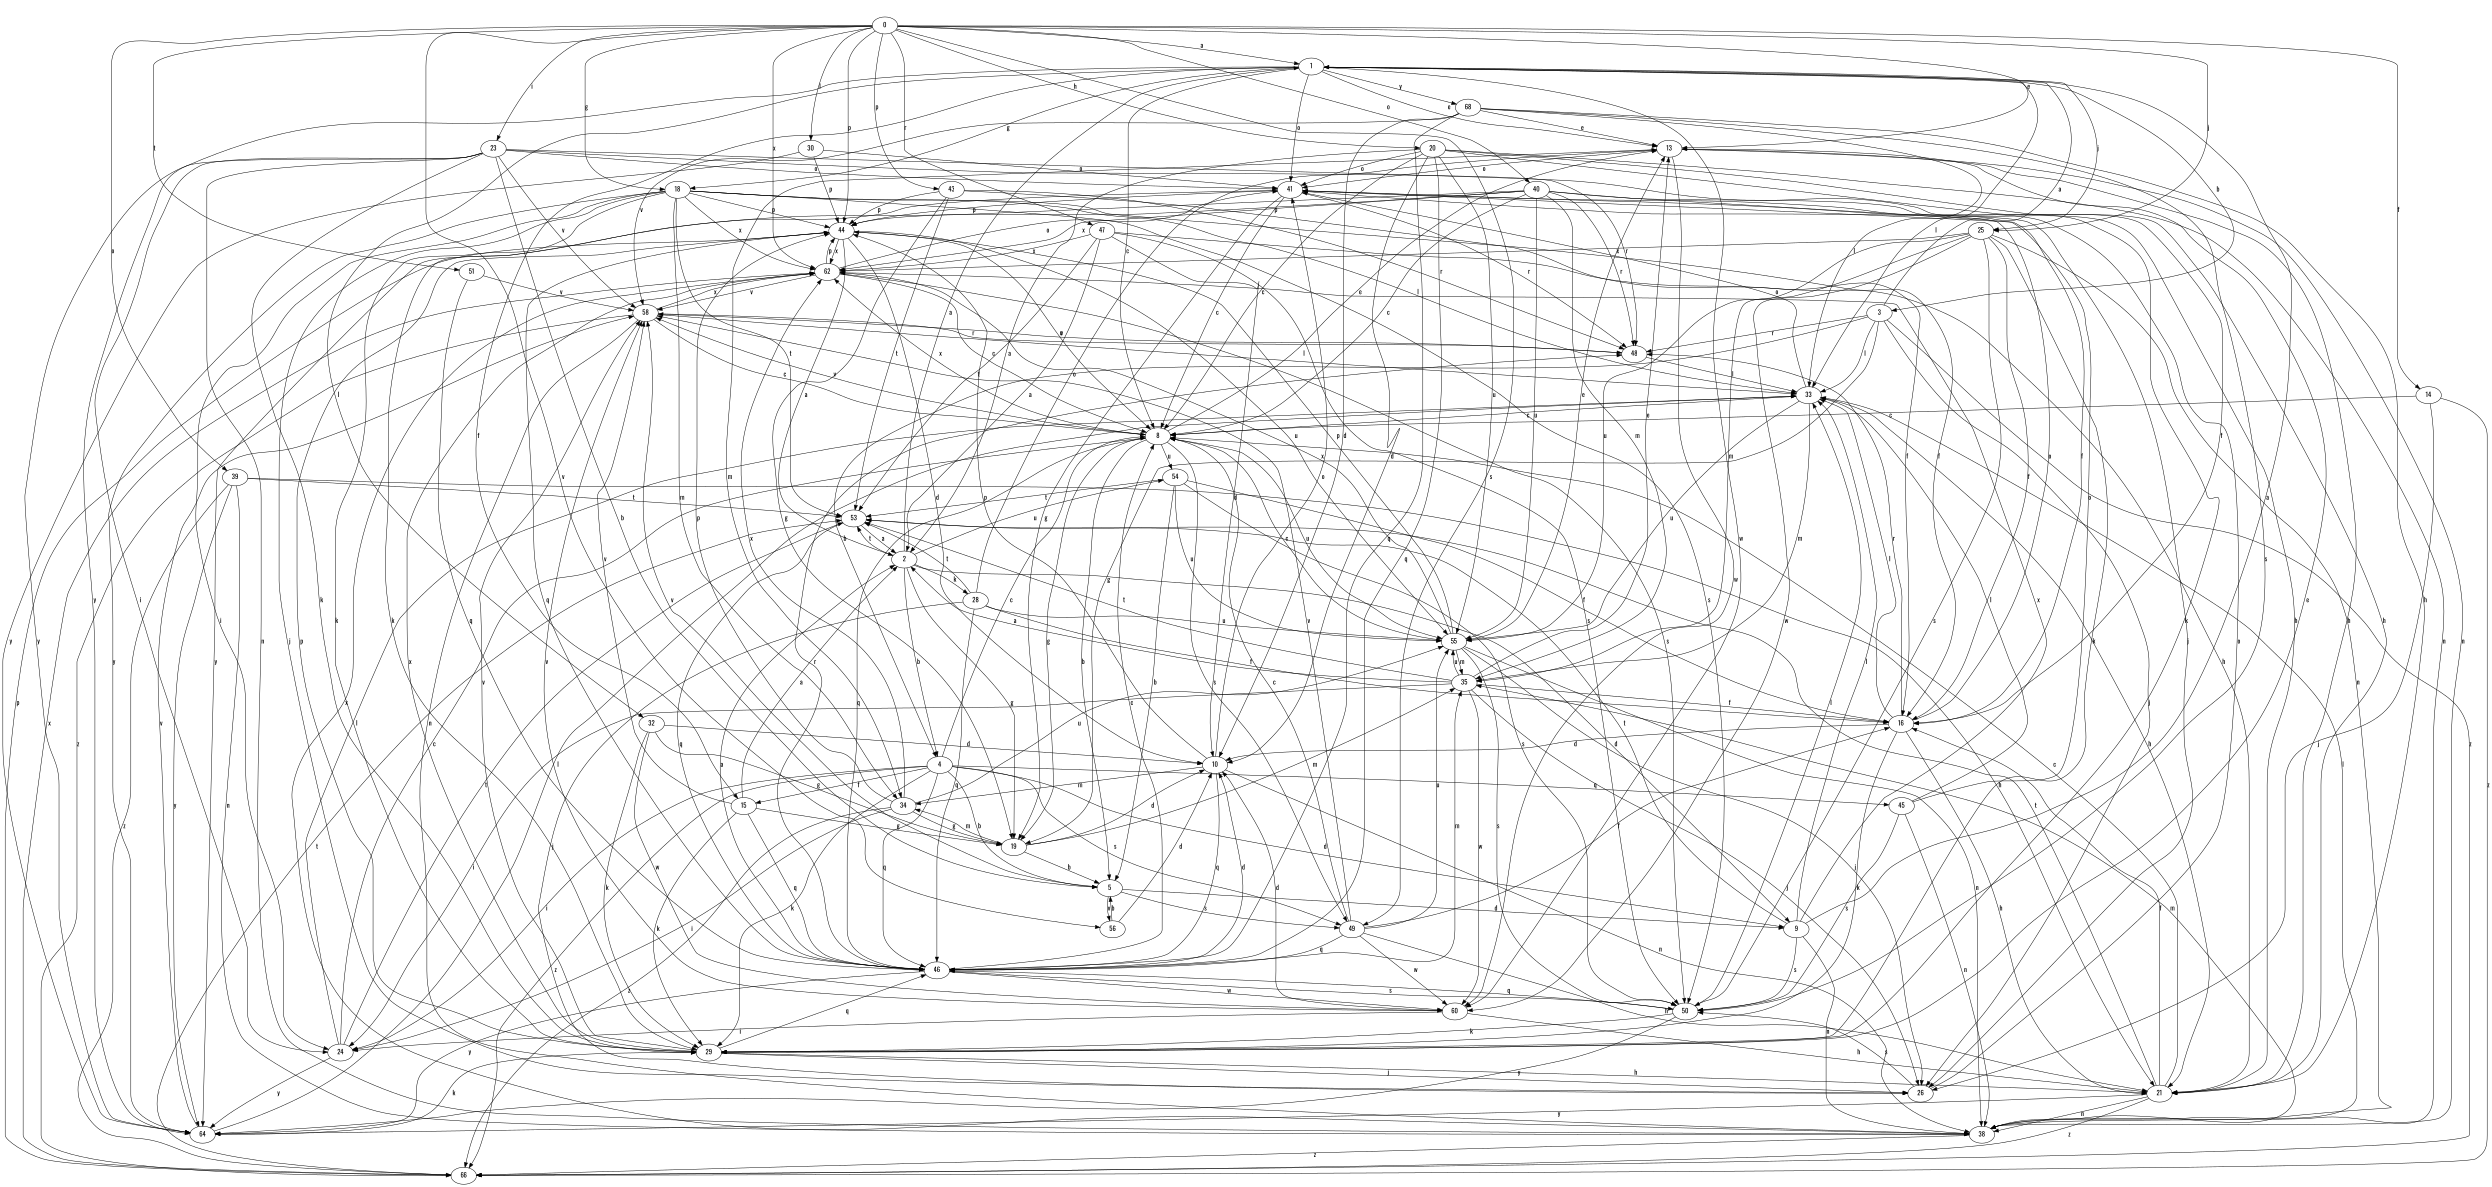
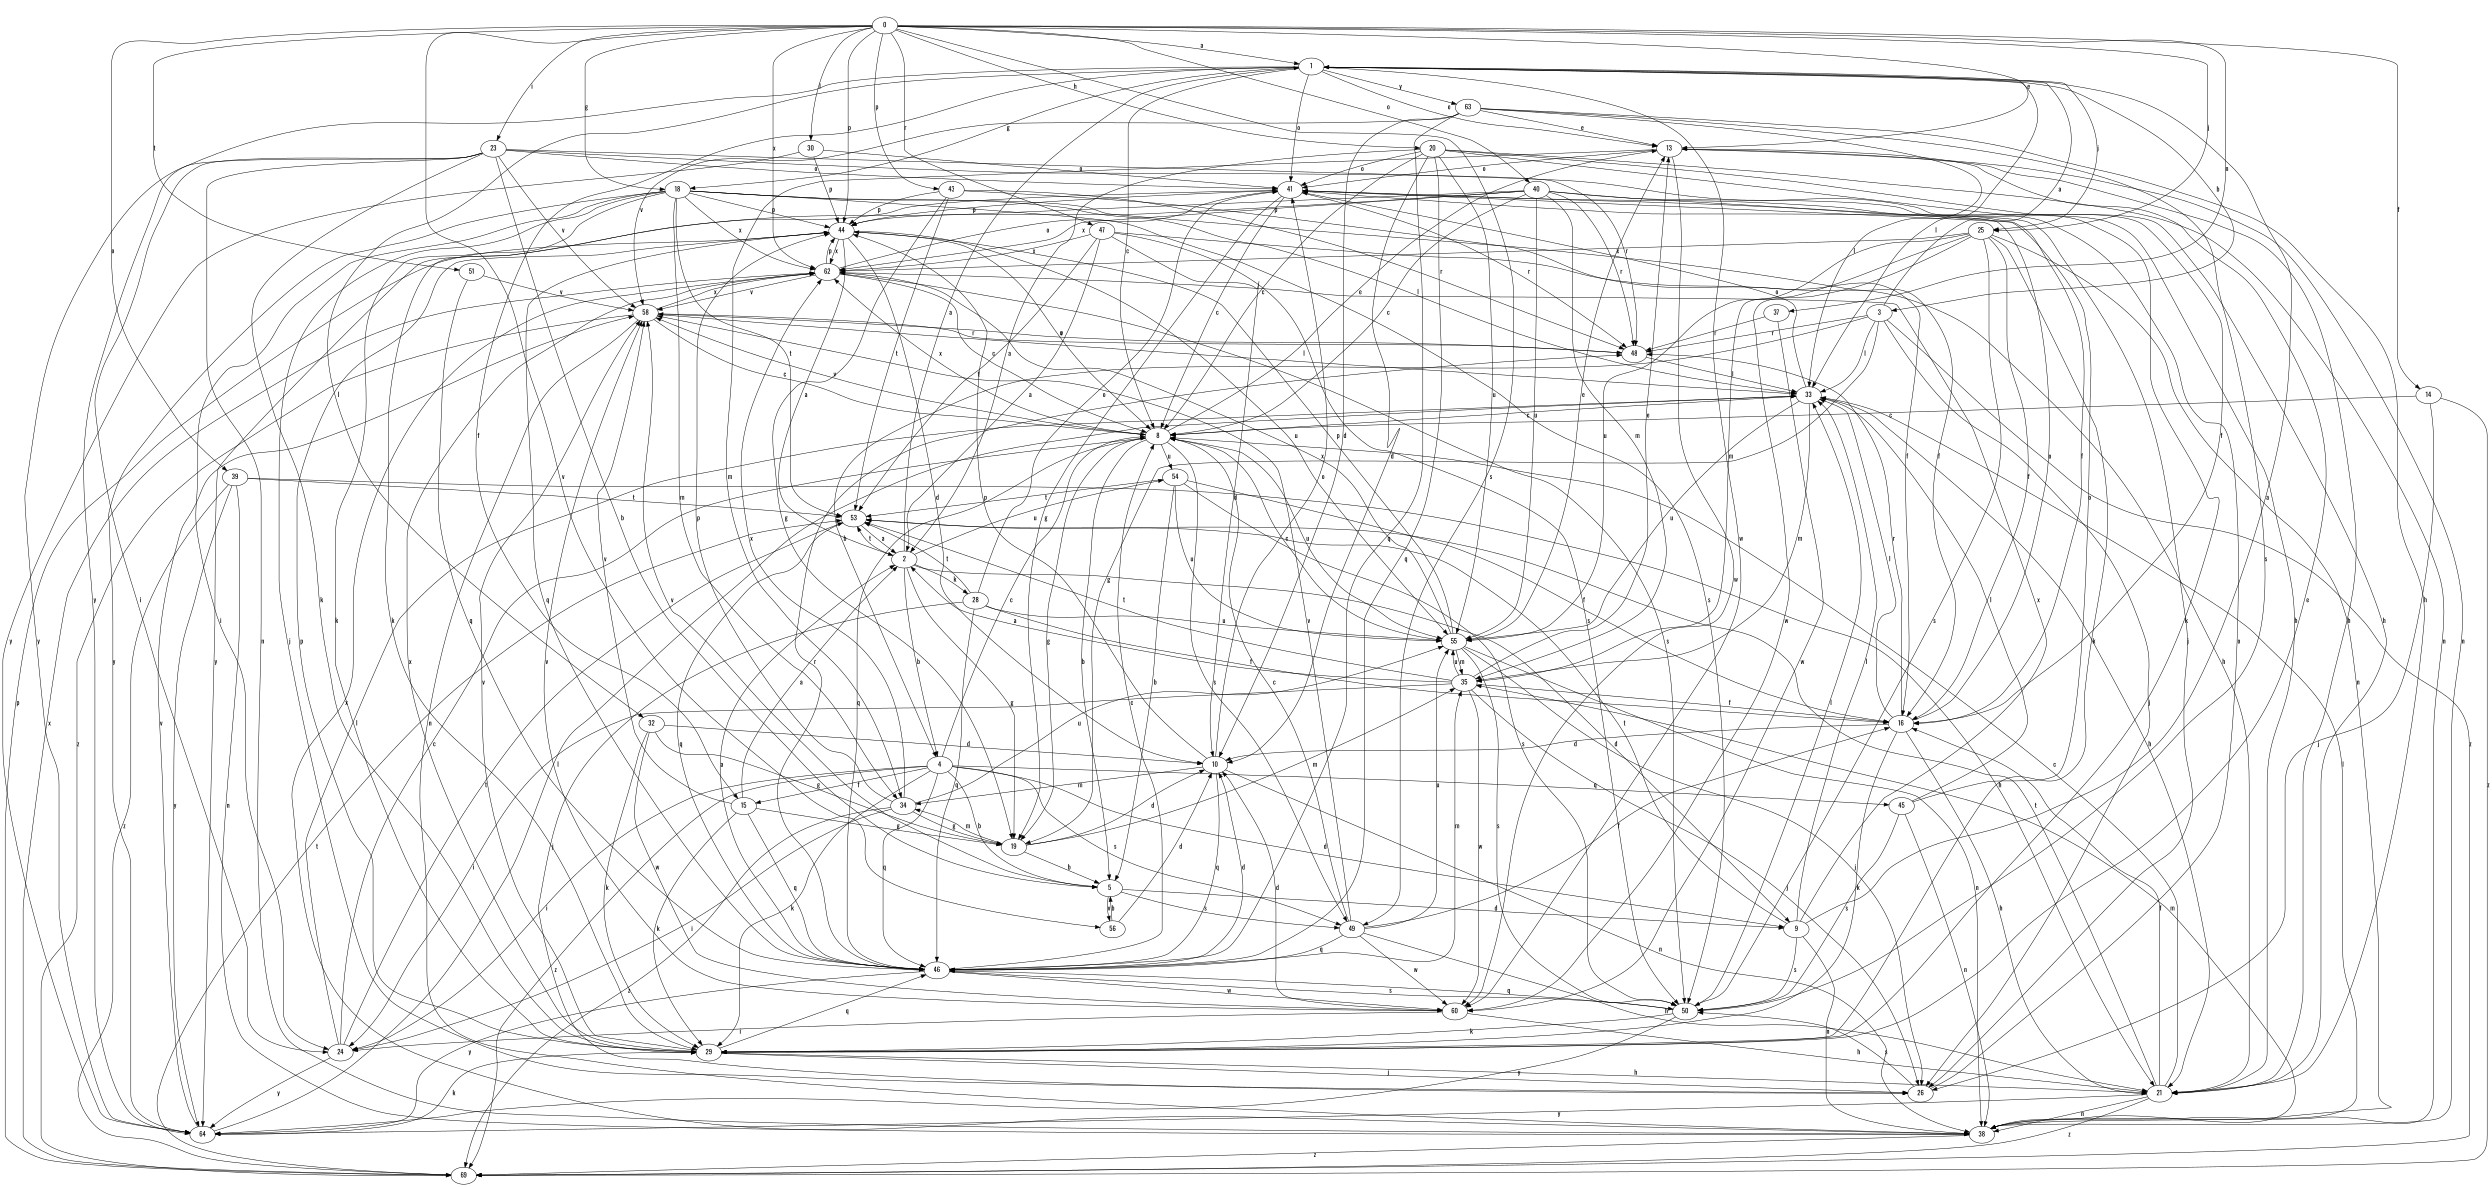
node "68": label "68" -> "63"
edge "28" -> "13": now "28" -> "41"
node "37": added
node "66": label "66" -> "69"
